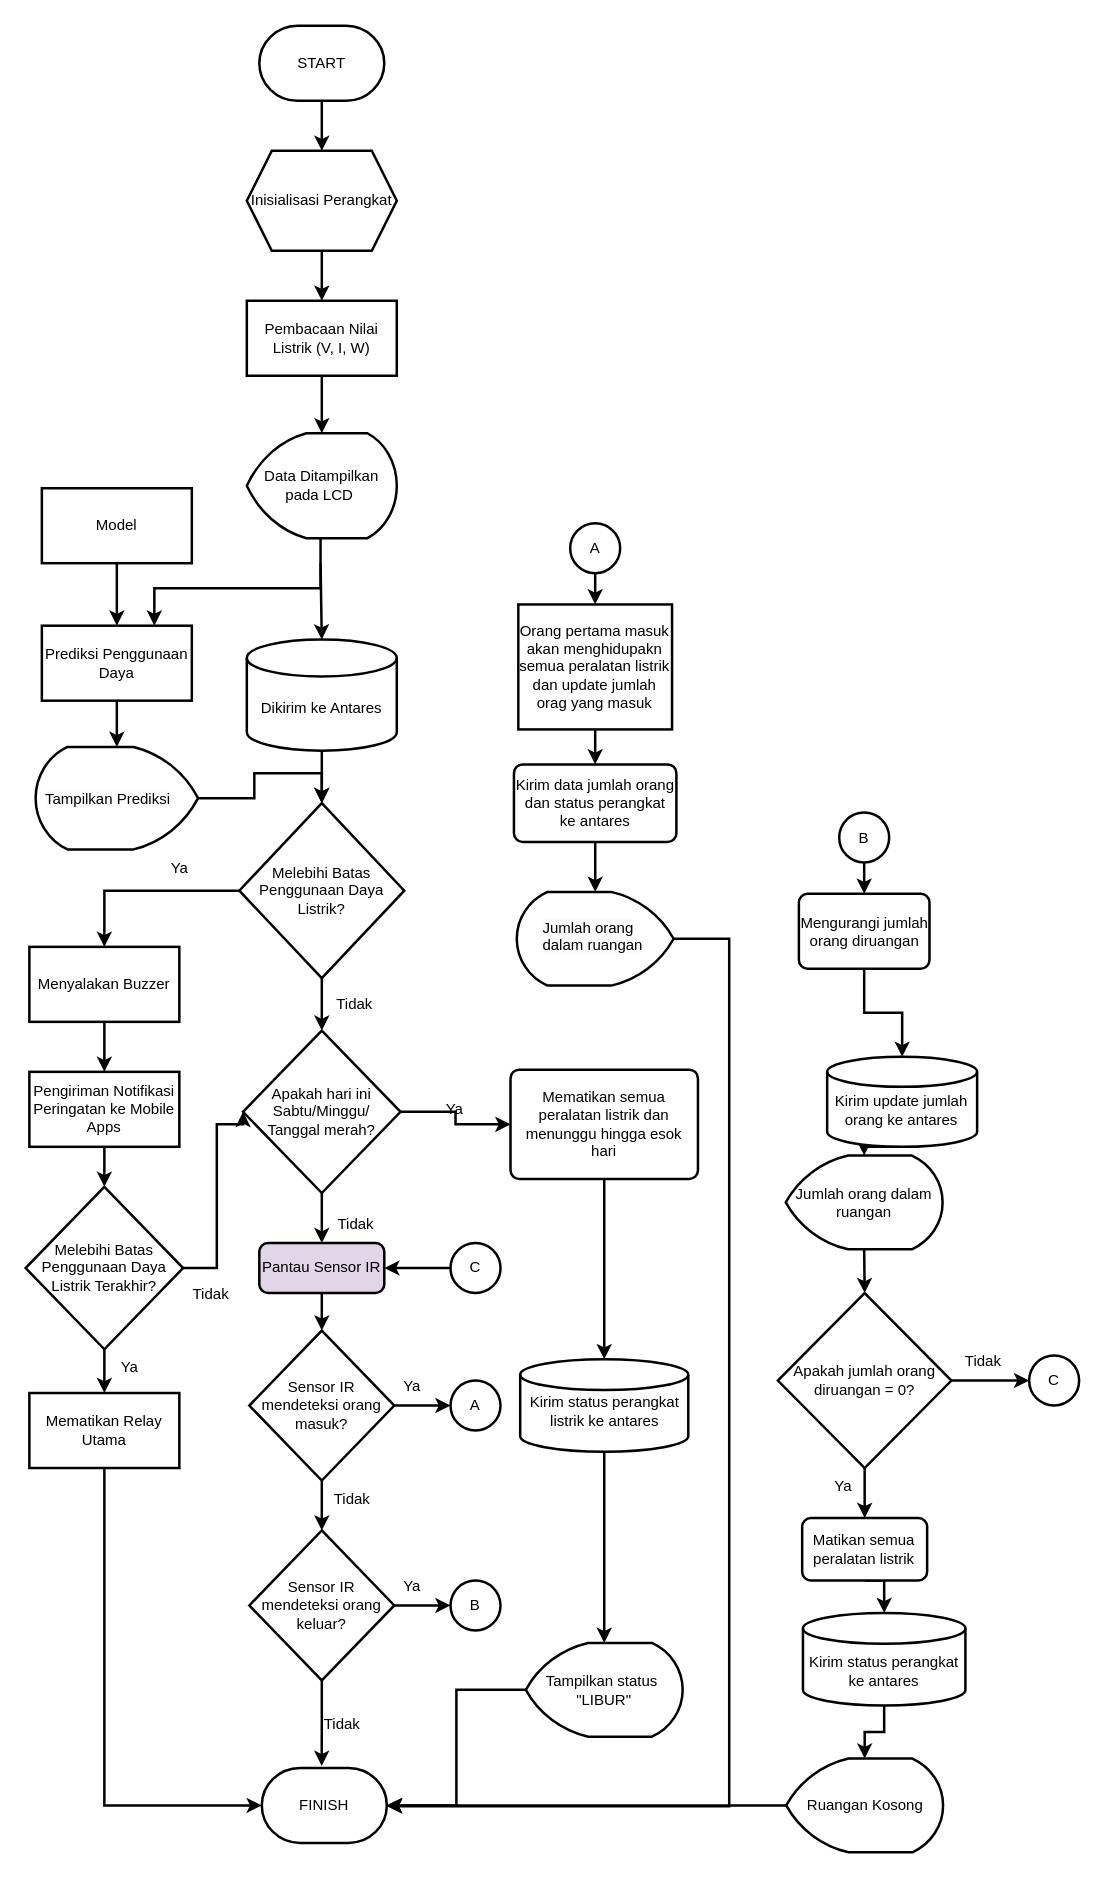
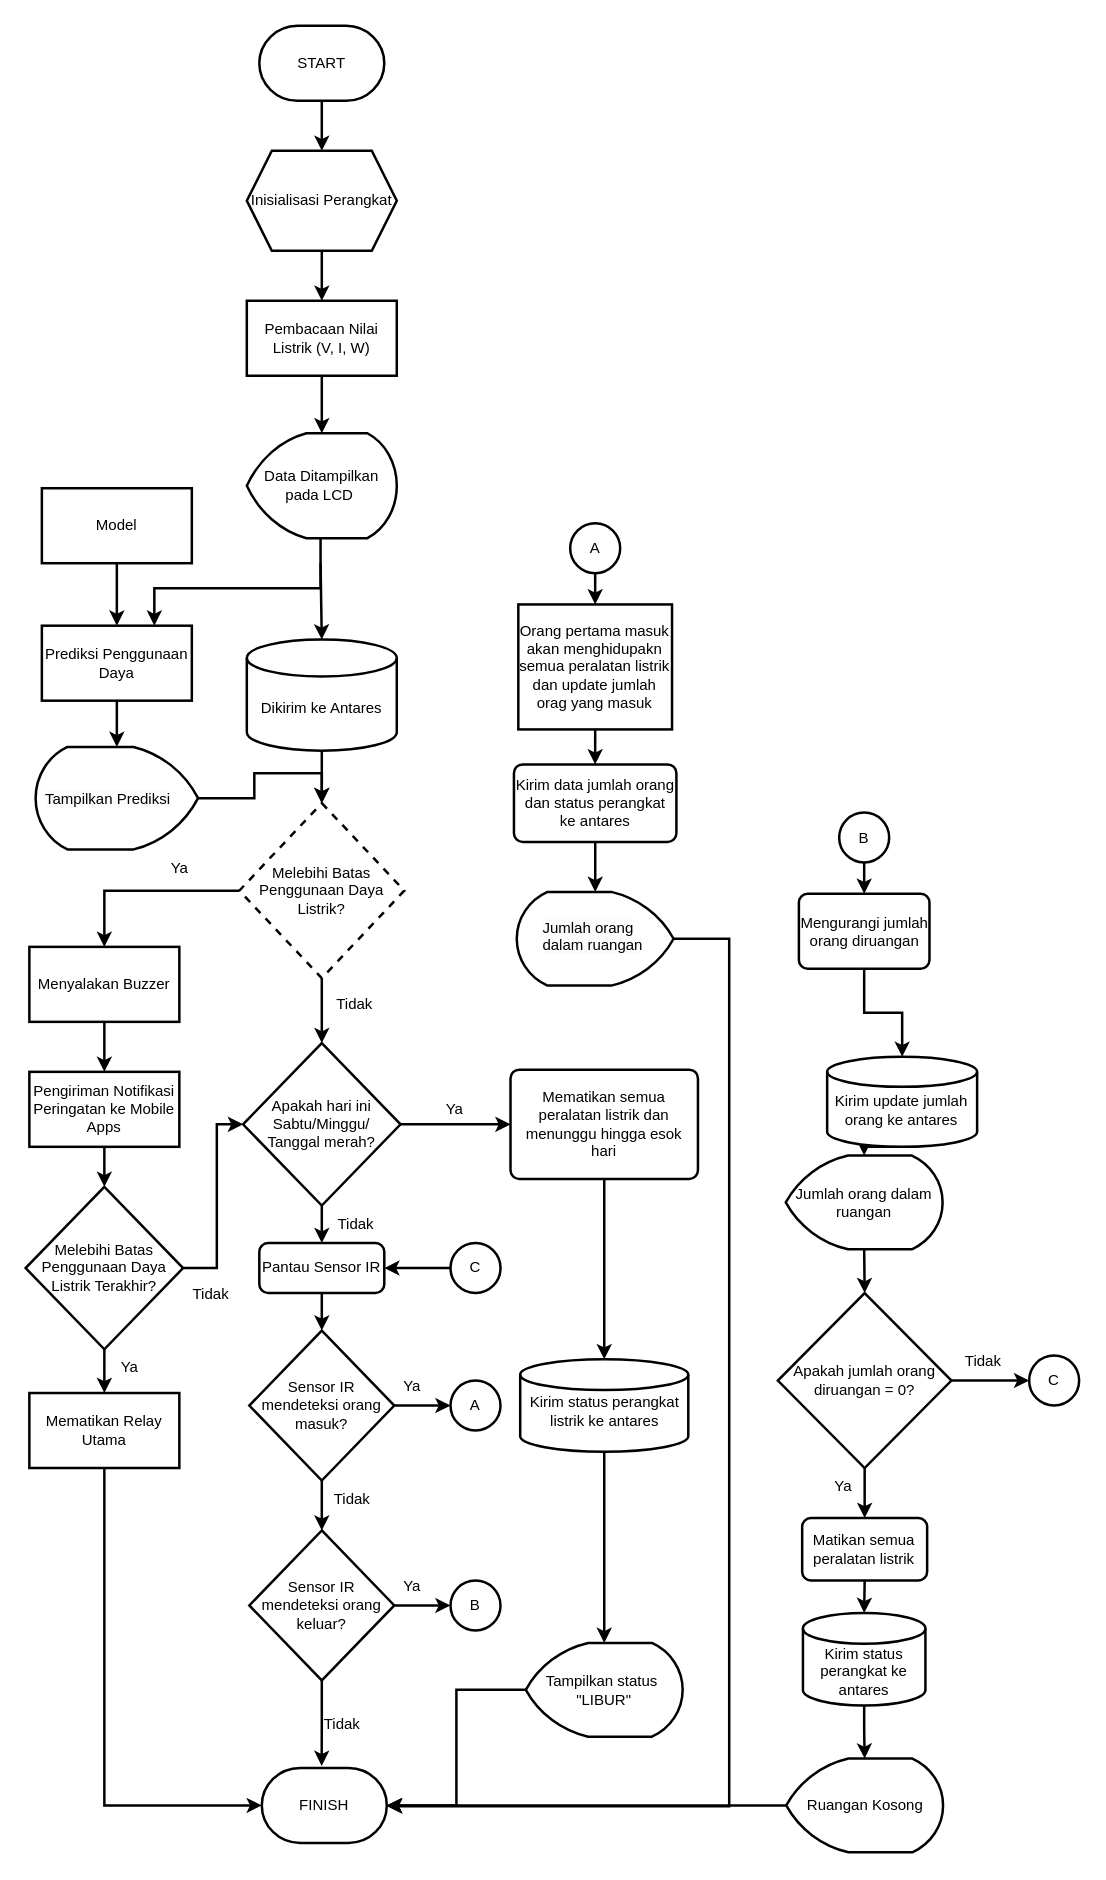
node "Melebihi Batas Penggunaan Daya Listrik?": style solid -> dashed
node "Apakah hari ini Sabtu/Minggu/ Tanggal merah?": moved (322, 1112) -> (322, 1124)
node "Pantau Sensor IR": fillcolor #e1d5e7 -> #ffffff
node "Kirim status perangkat ke antares": size 163x93 -> 123x93
